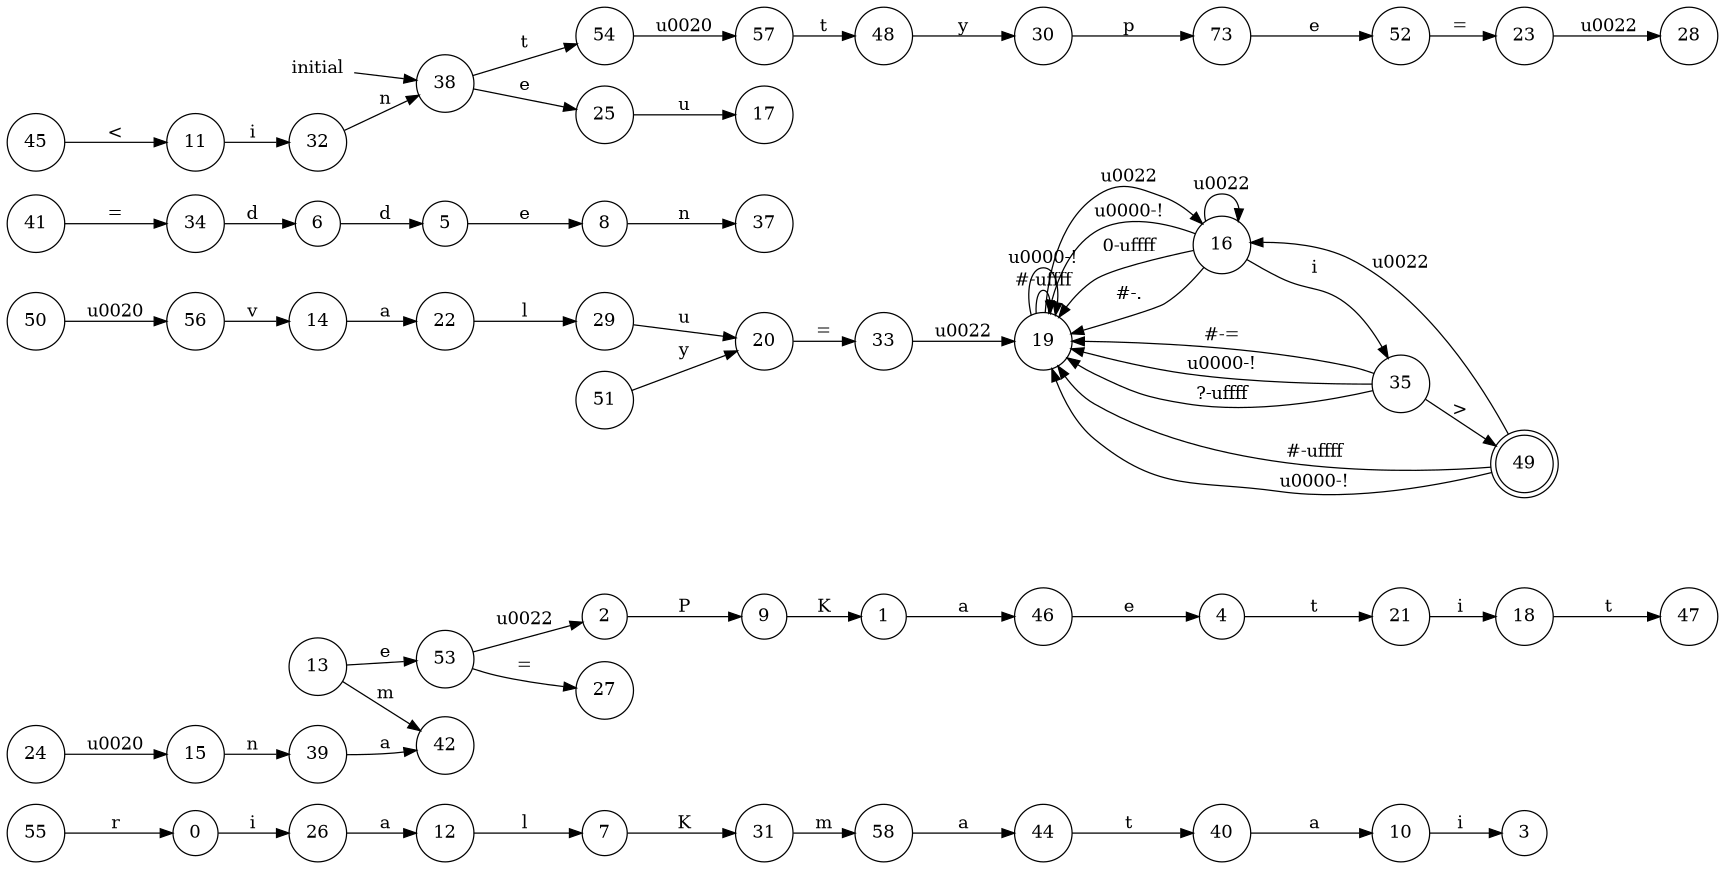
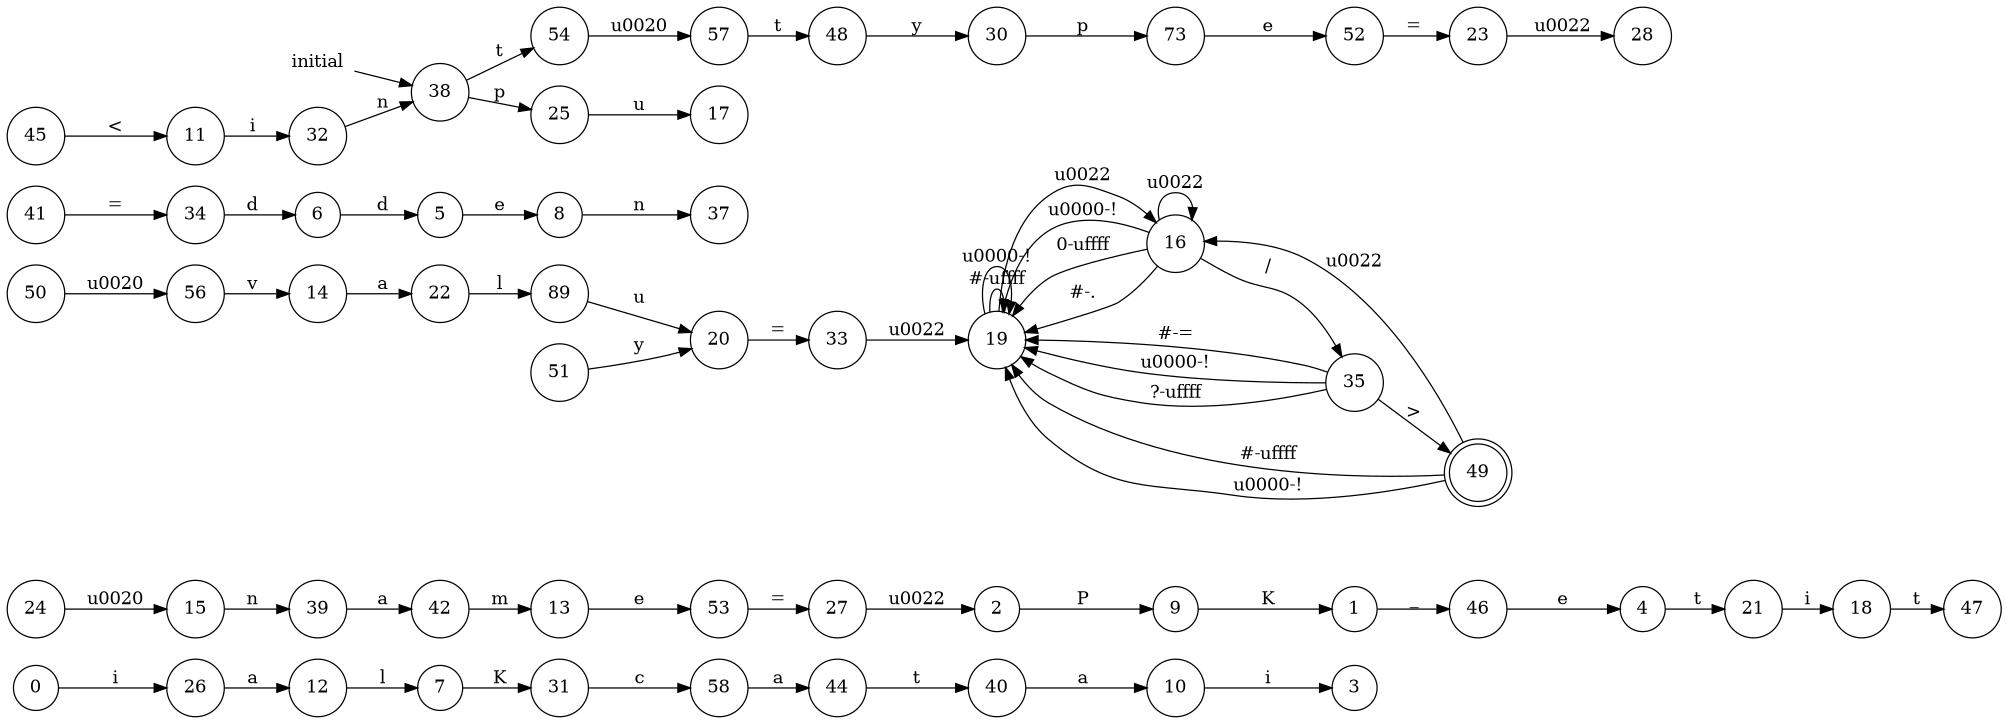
edge "38" -> "25": label "e" -> "p"
edge "16" -> "35": label "i" -> "/"
node "29": label "29" -> "89"
edge "1" -> "46": label "a" -> "_"
edge "53" -> "2": now "27" -> "2"
edge "13" -> "42": reversed
edge "31" -> "58": label "m" -> "c"
node "55": removed
